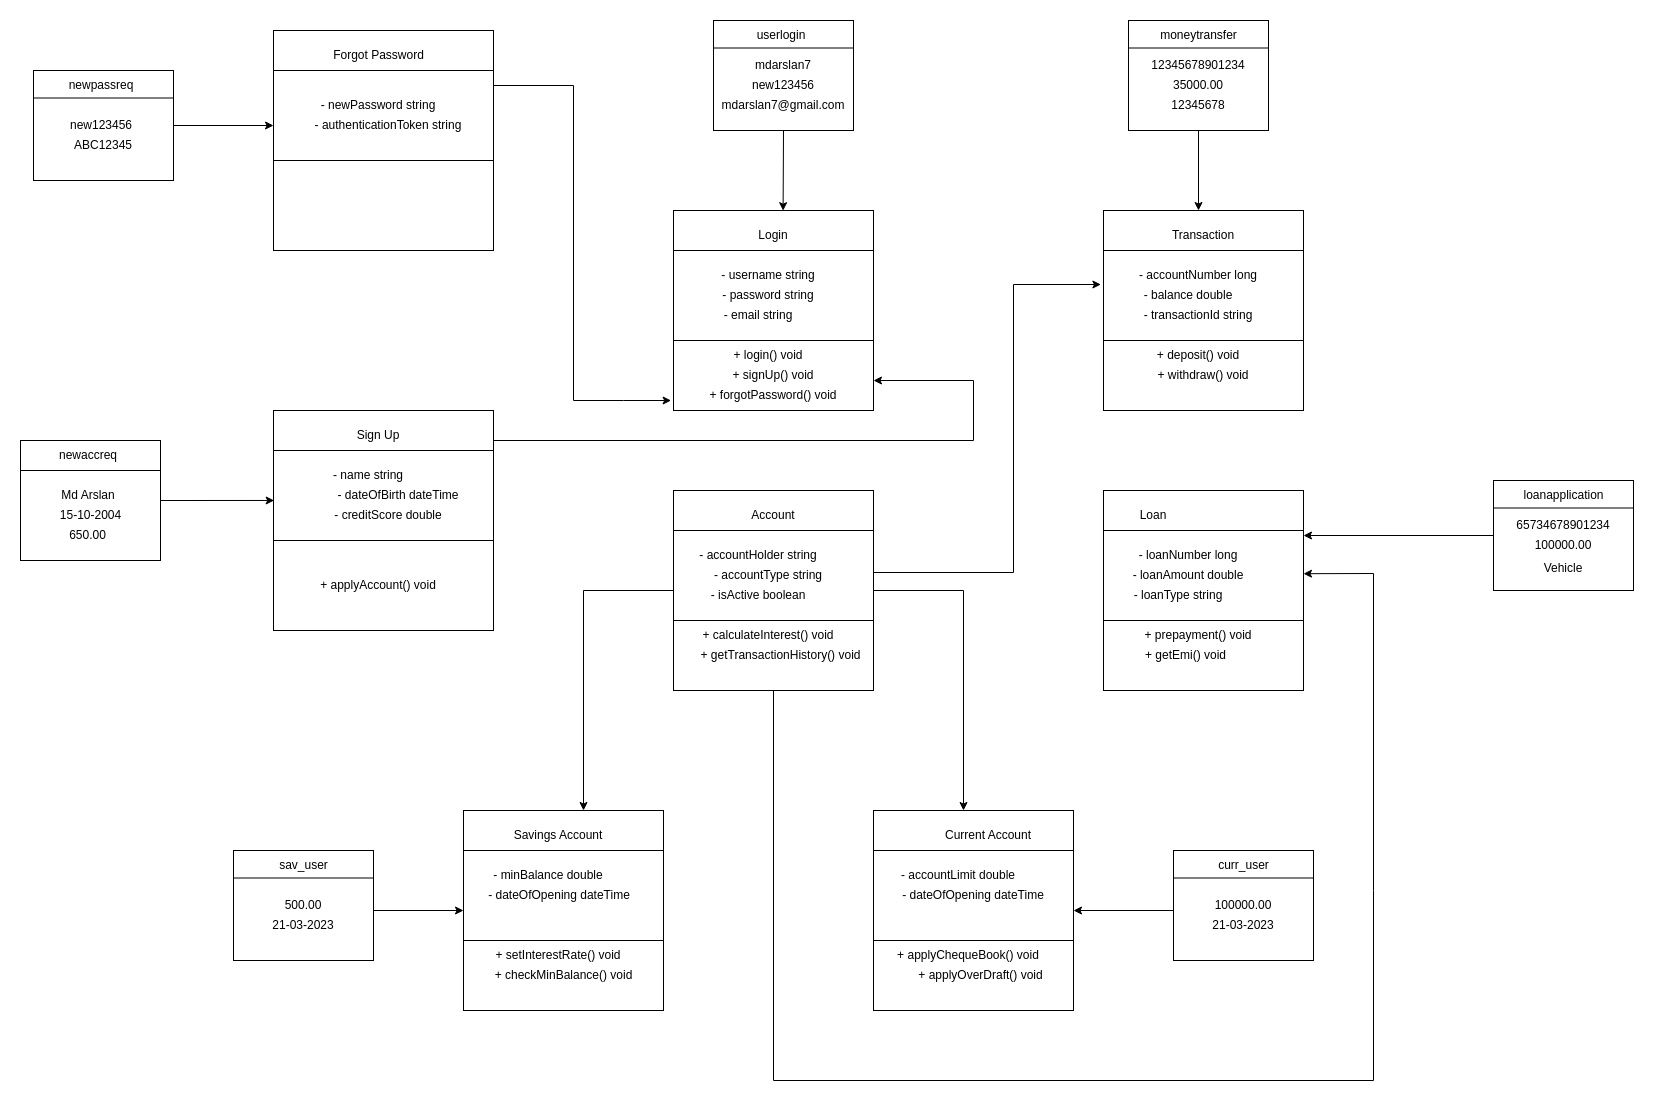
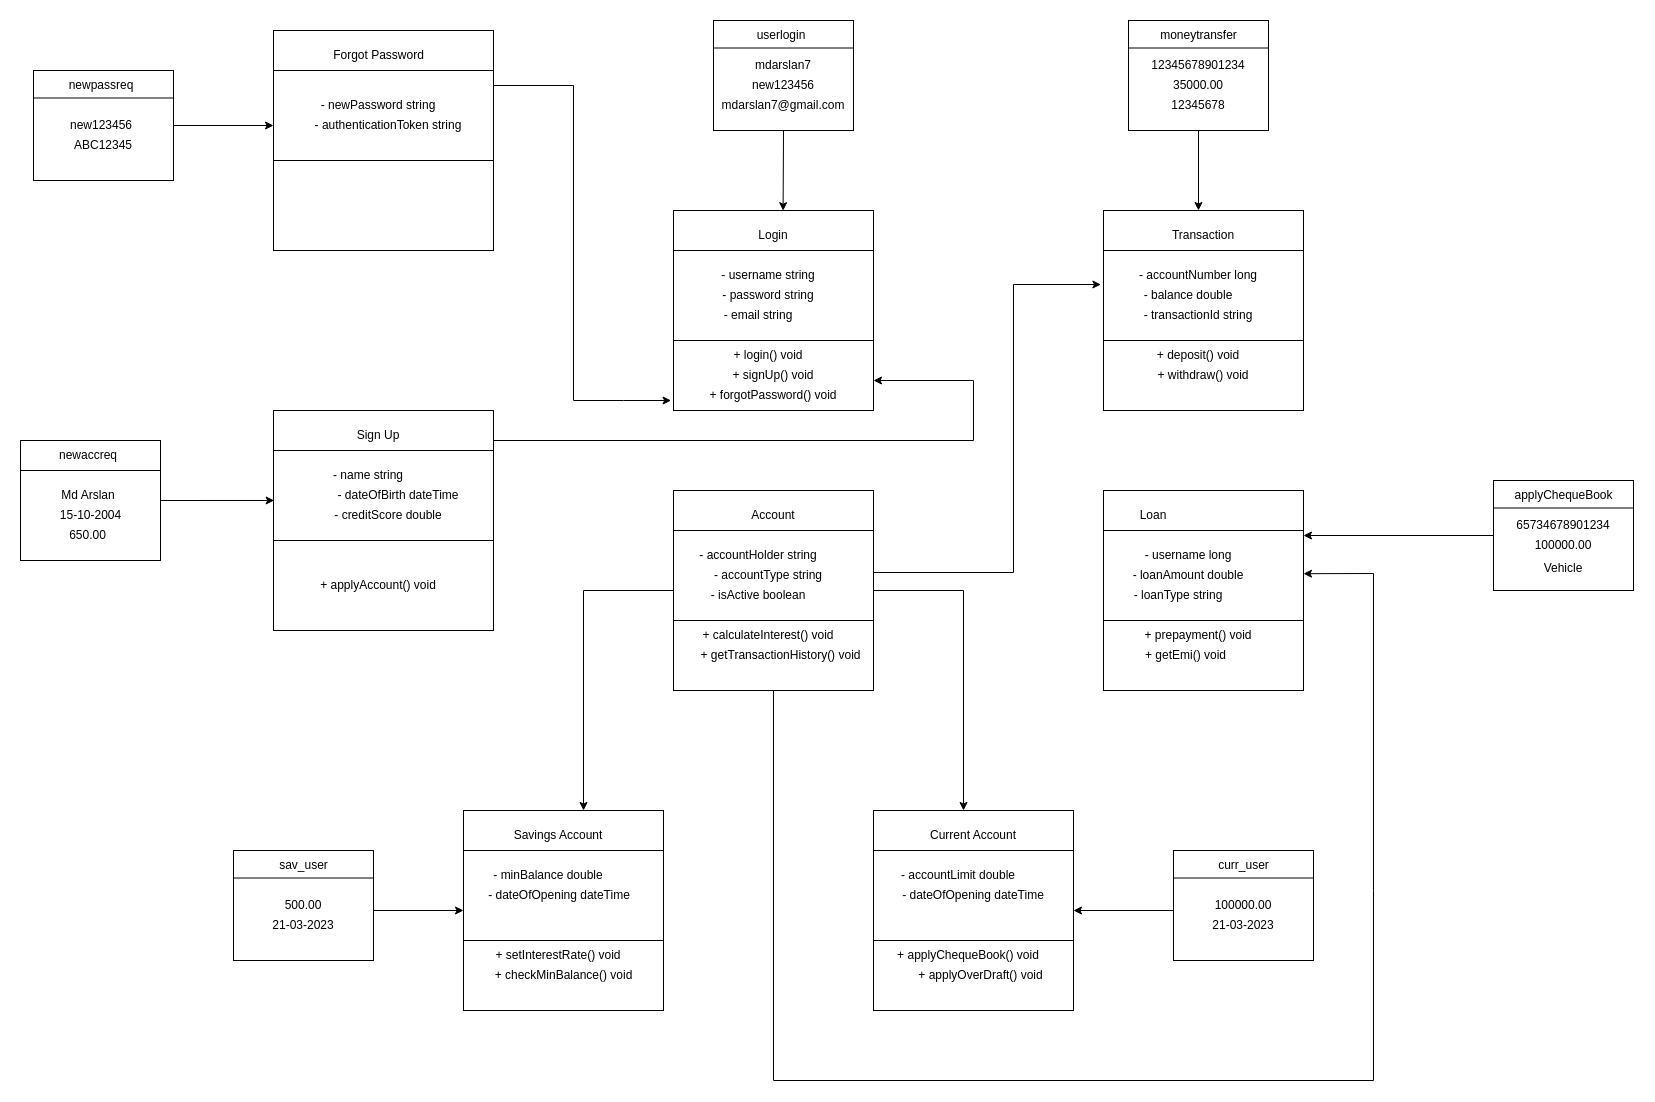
node "loanapplication": label "loanapplication" -> "applyChequeBook"
node "- loanNumber long": label "- loanNumber long" -> "- username long"
node "Current Account": moved (989, 836) -> (974, 836)
